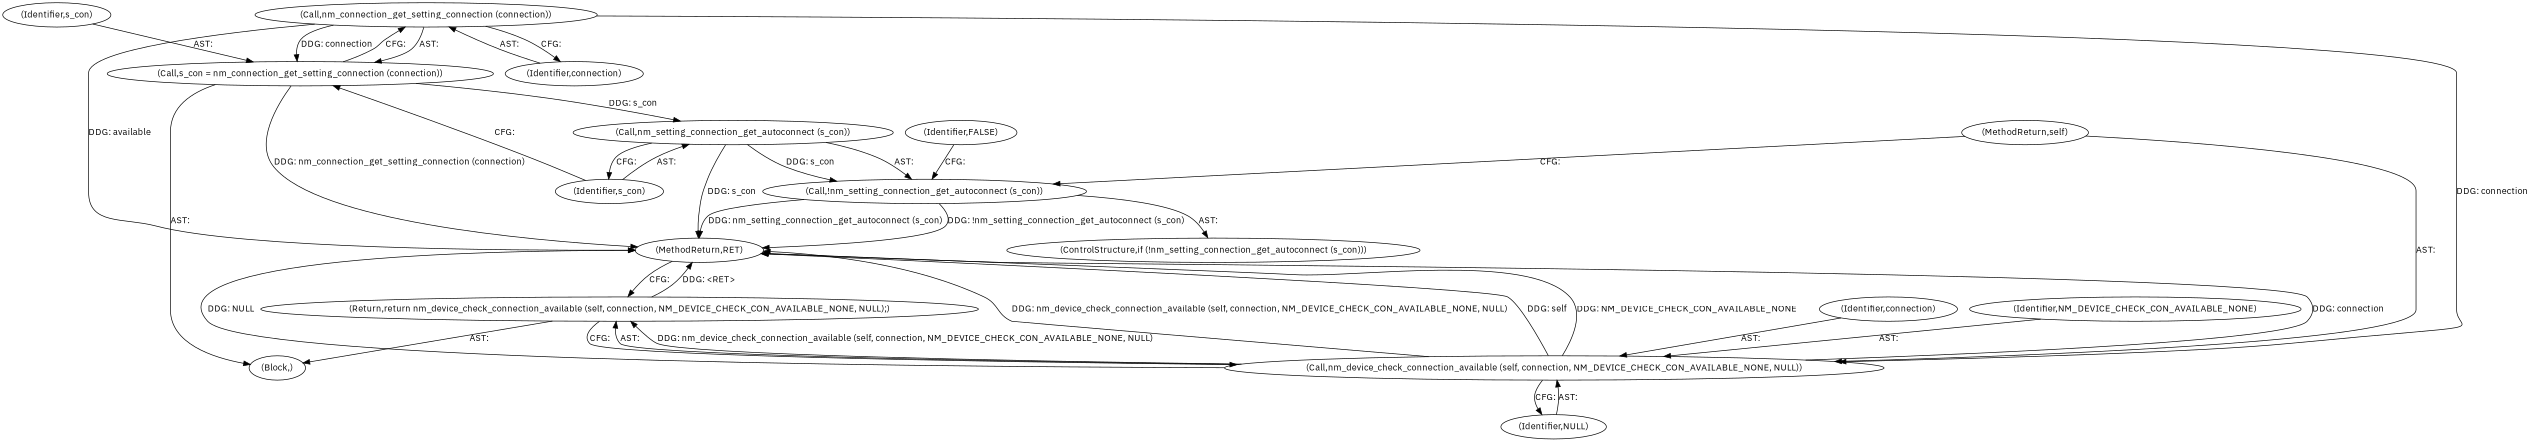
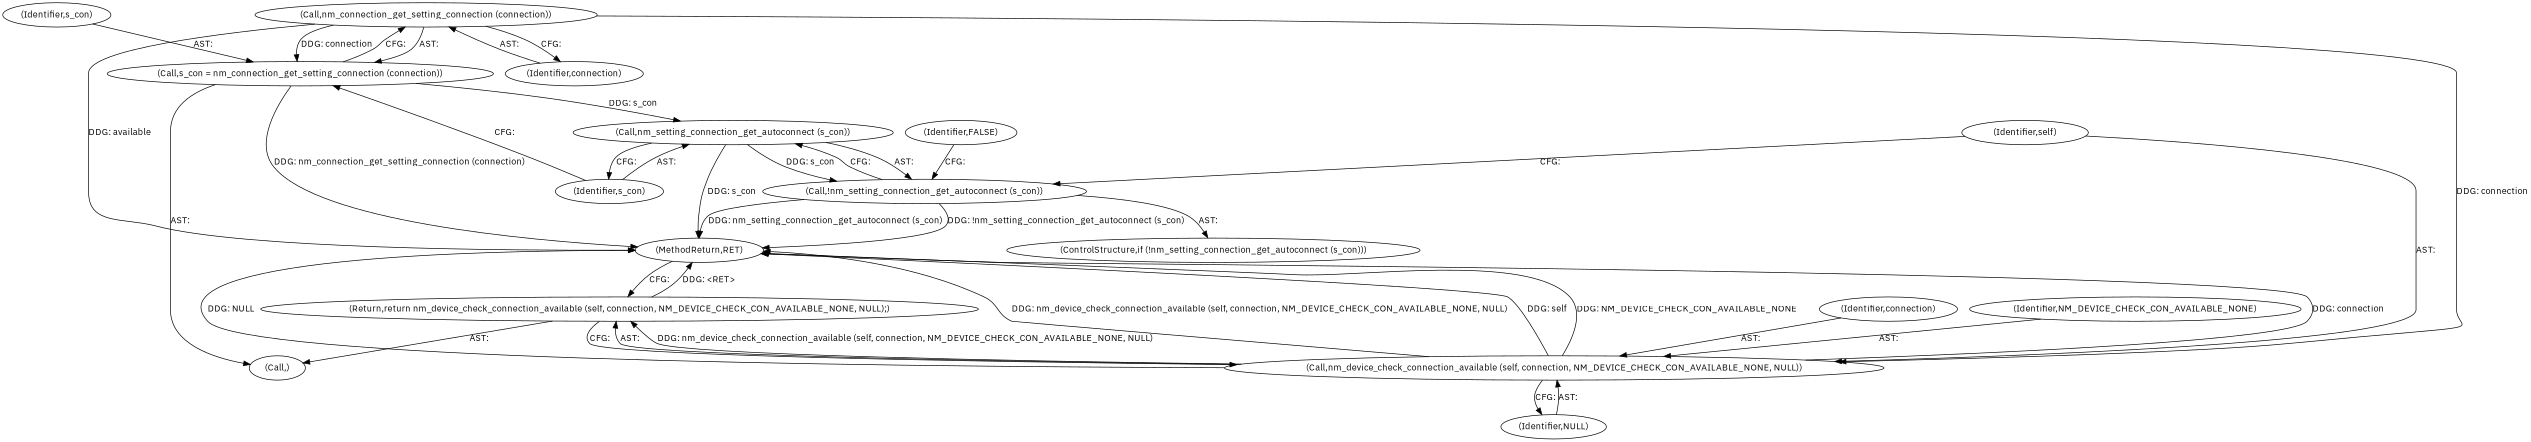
node "(MethodReturn,self)": label "(MethodReturn,self)" -> "(Identifier,self)"
edge "(Call,!nm_setting_connection_get_autoconnect (s_con))" -> "(Call,nm_setting_connection_get_autoconnect (s_con))": added, label "CFG:"
node "(Block,)": label "(Block,)" -> "(Call,)"
